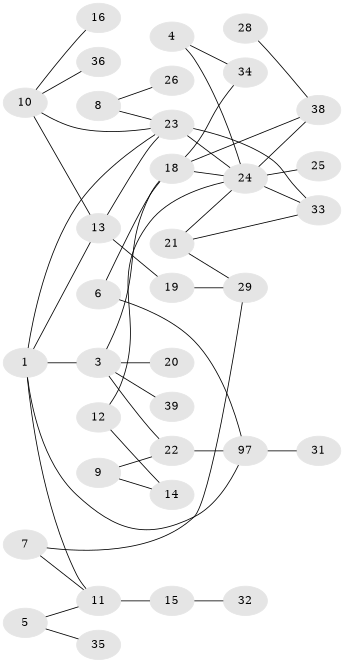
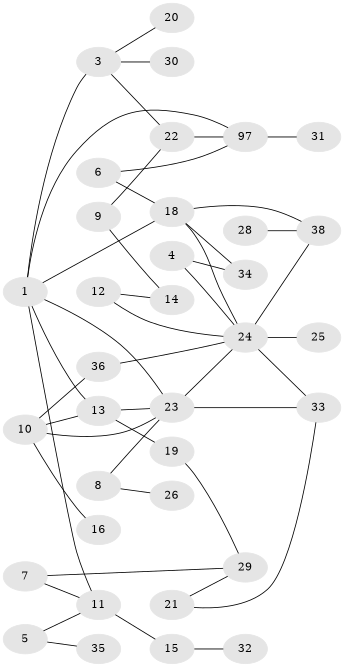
edge "24" -- "21": now "24" -- "36"
edge "18" -- "3": now "18" -- "1"
node "39": label "39" -> "30"
